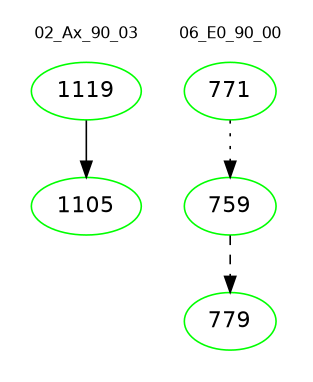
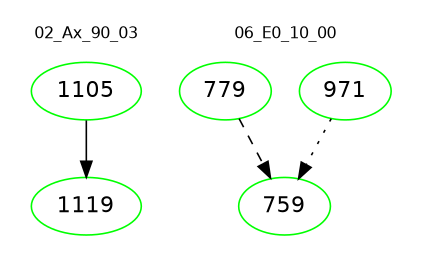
cluster "06_E0_90_00": label "06_E0_90_00" -> "06_E0_10_00"
node "771": label "771" -> "971"
edge "1119" -> "1105": reversed
edge "759" -> "779": reversed
